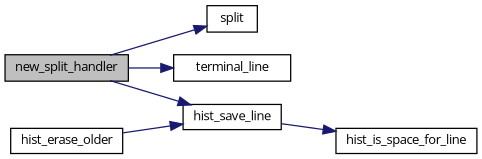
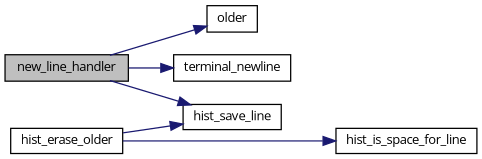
node "split": label "split" -> "older"
node "new_split_handler": label "new_split_handler" -> "new_line_handler"
node "terminal_line": label "terminal_line" -> "terminal_newline"
edge "hist_save_line" -> "hist_is_space_for_line": now "hist_erase_older" -> "hist_is_space_for_line"
